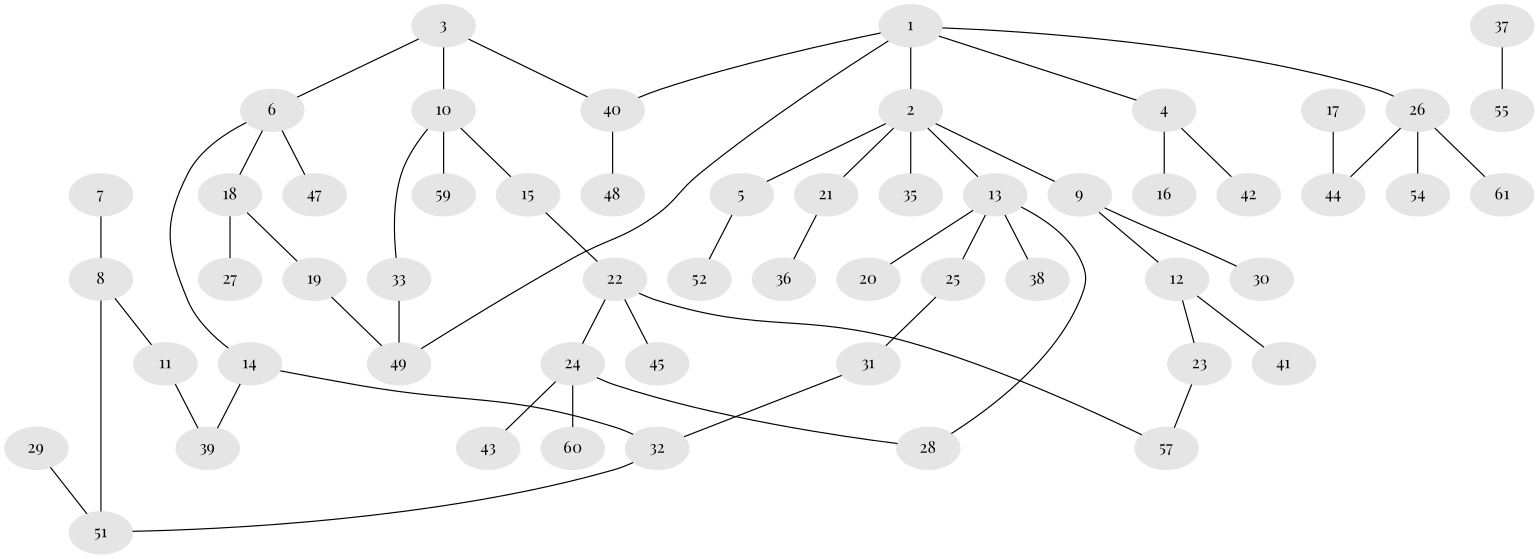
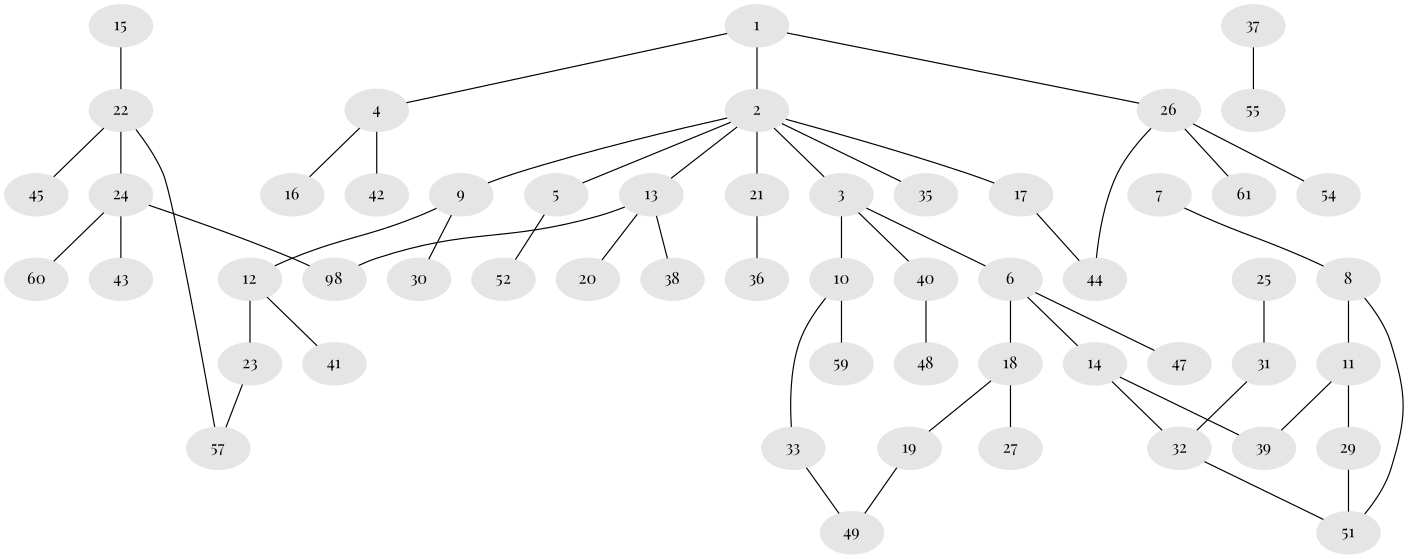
edge "1" -- "40": removed
edge "2" -- "17": added
edge "10" -- "15": removed
edge "2" -- "3": added
edge "1" -- "49": removed
edge "13" -- "25": removed
edge "11" -- "29": added
node "28": label "28" -> "98"
